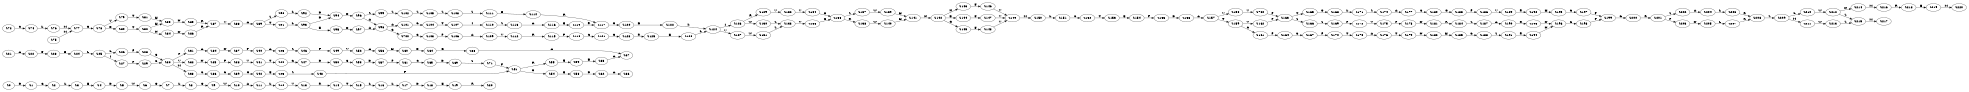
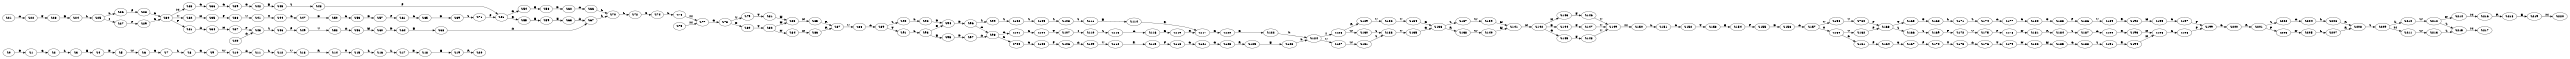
node "S70": added
edge "S37" -> "S40": now "S37" -> "S43"
